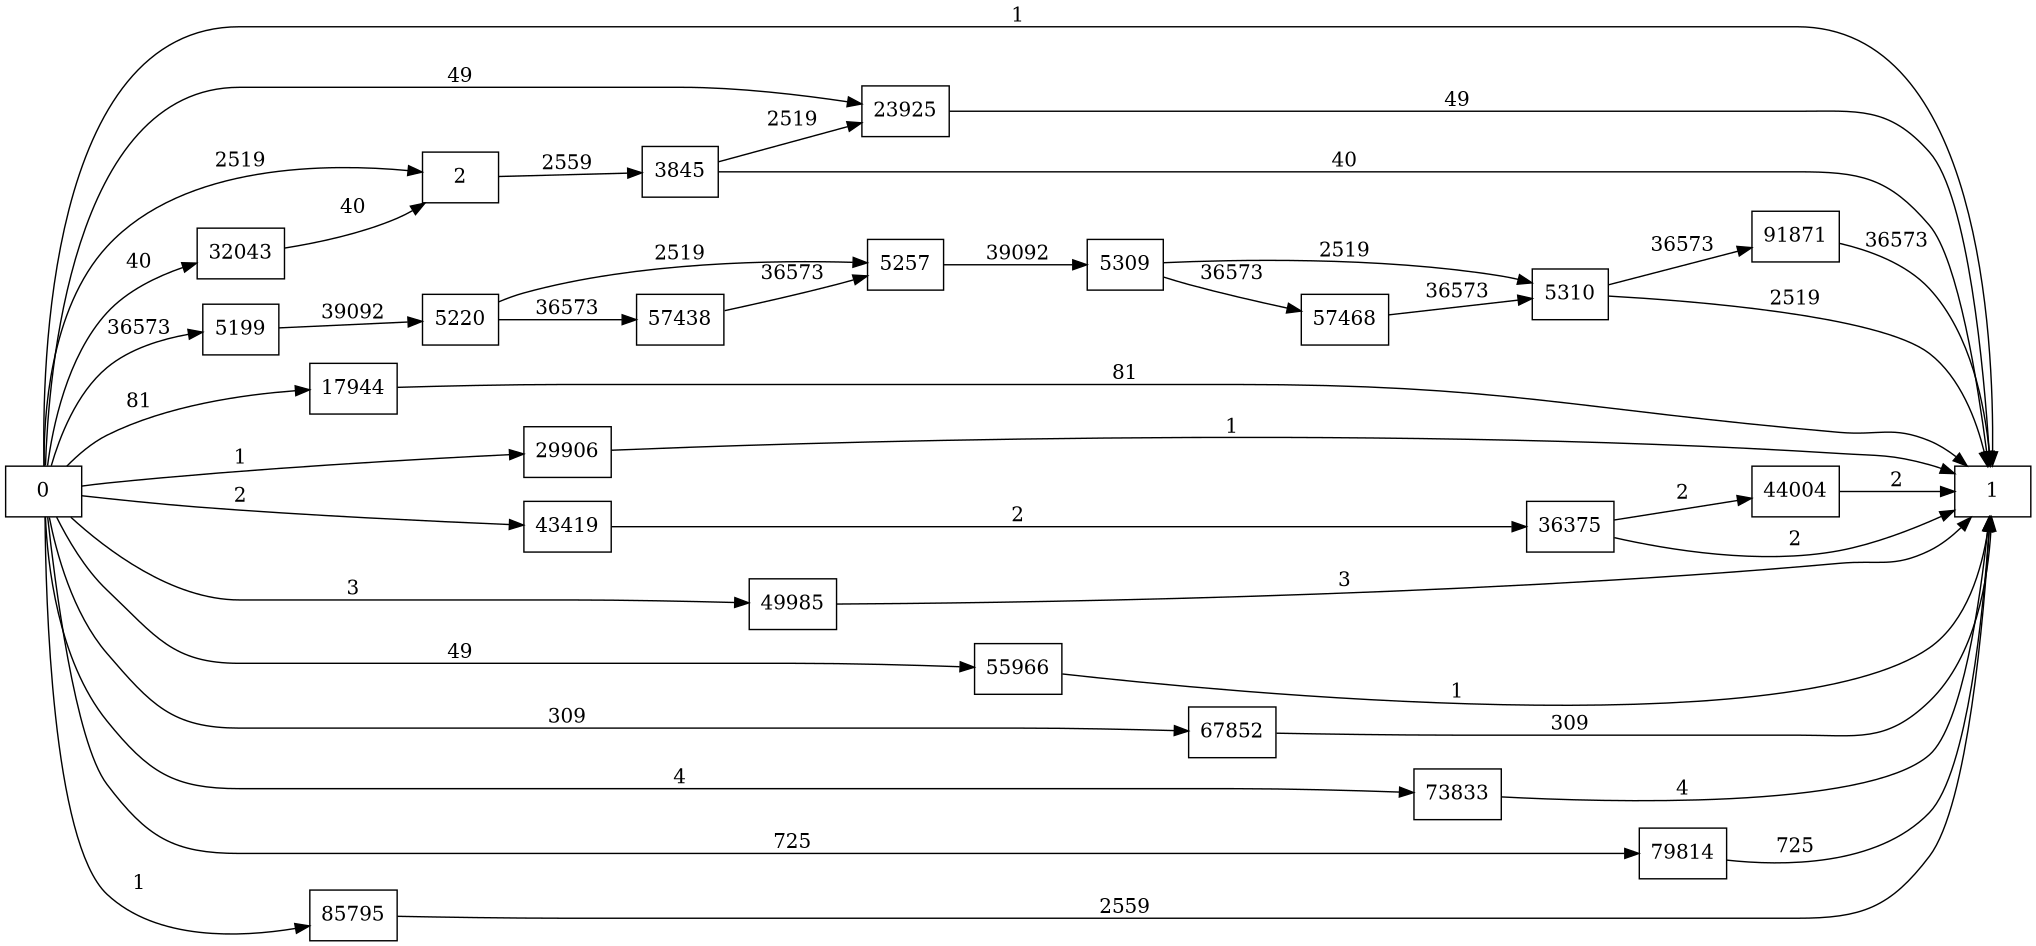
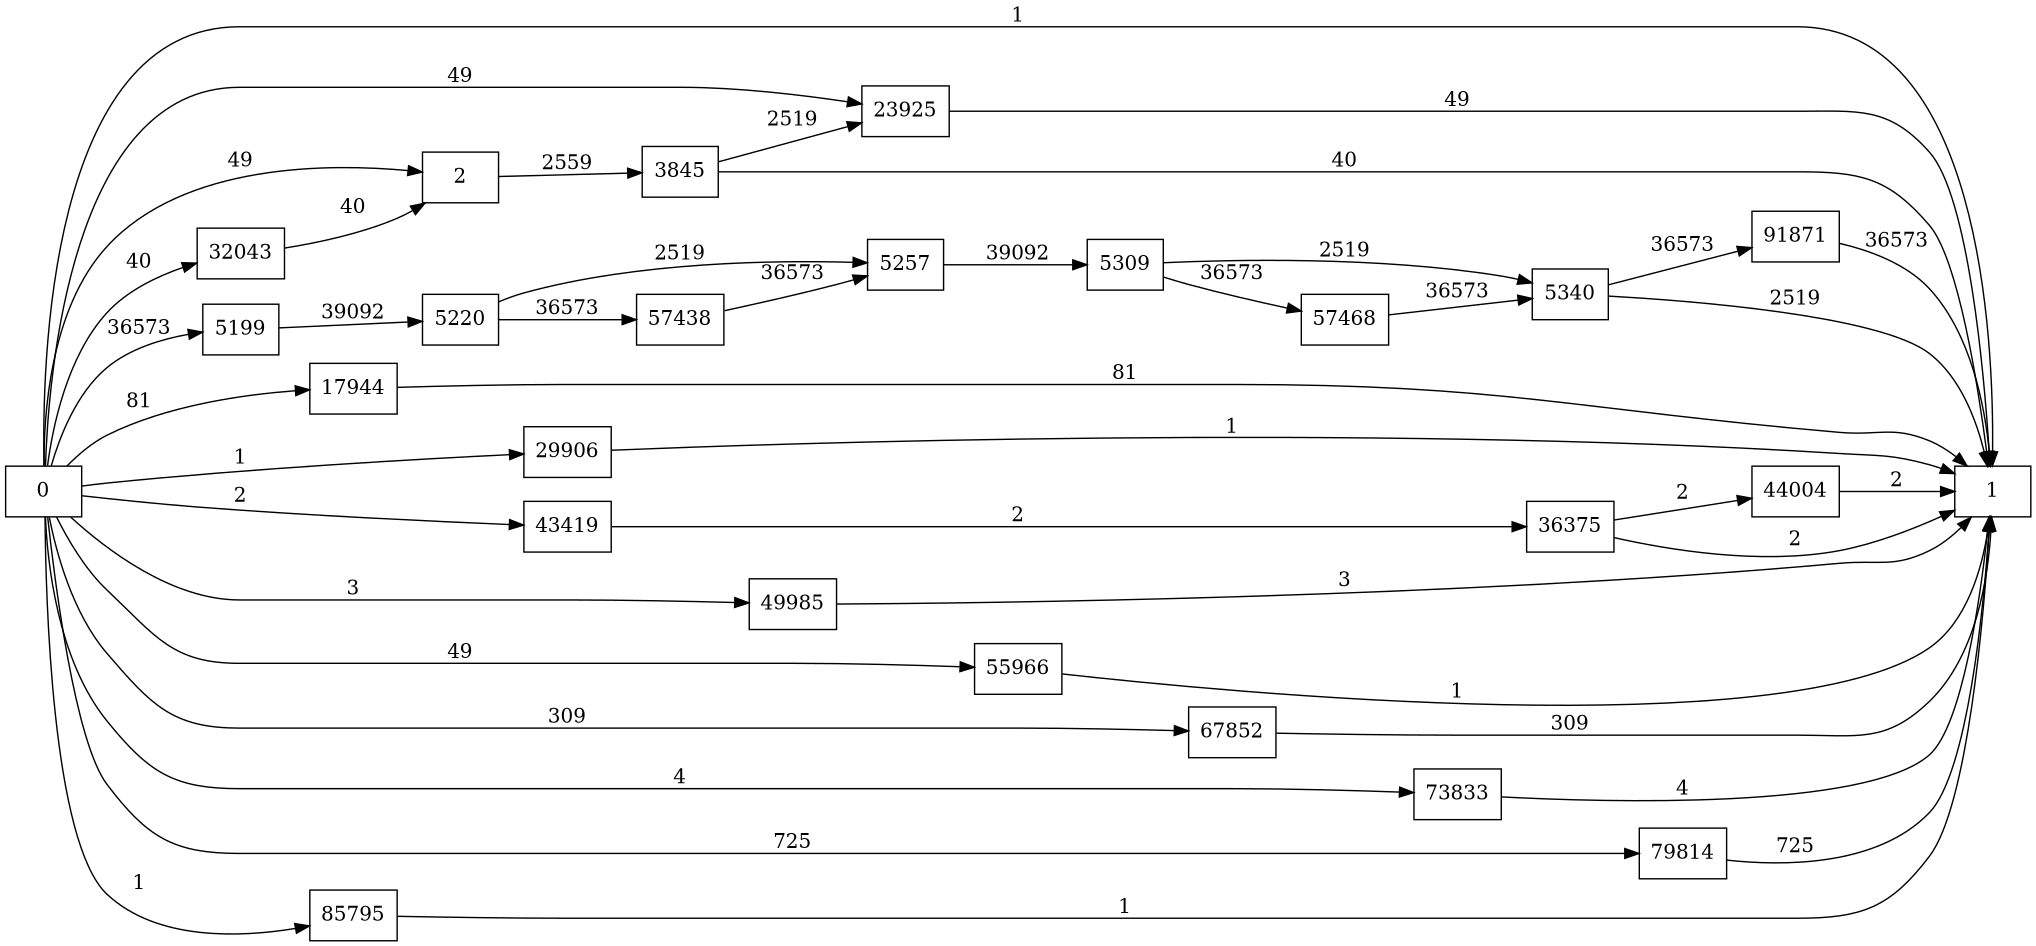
edge "0" -> "2": label "2519" -> "49"
node "5310": label "5310" -> "5340"
edge "85795" -> "1": label "2559" -> "1"
